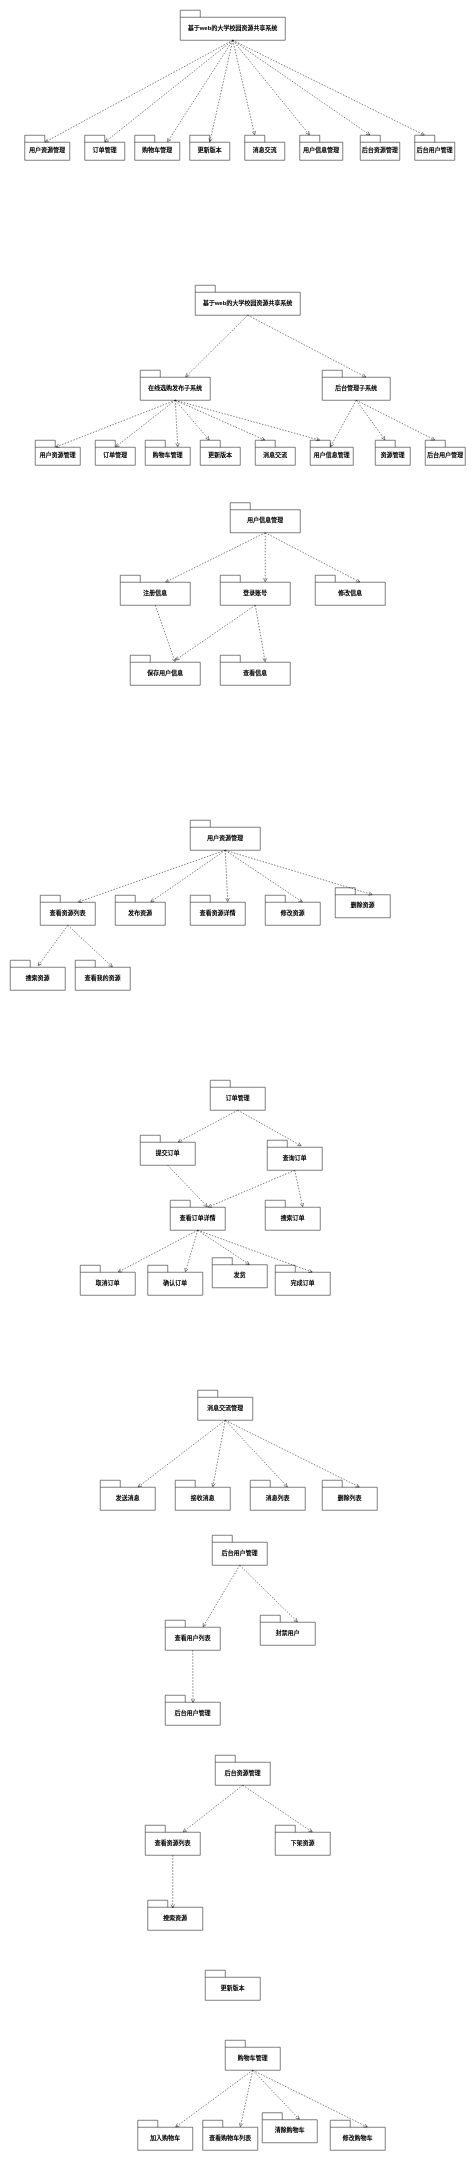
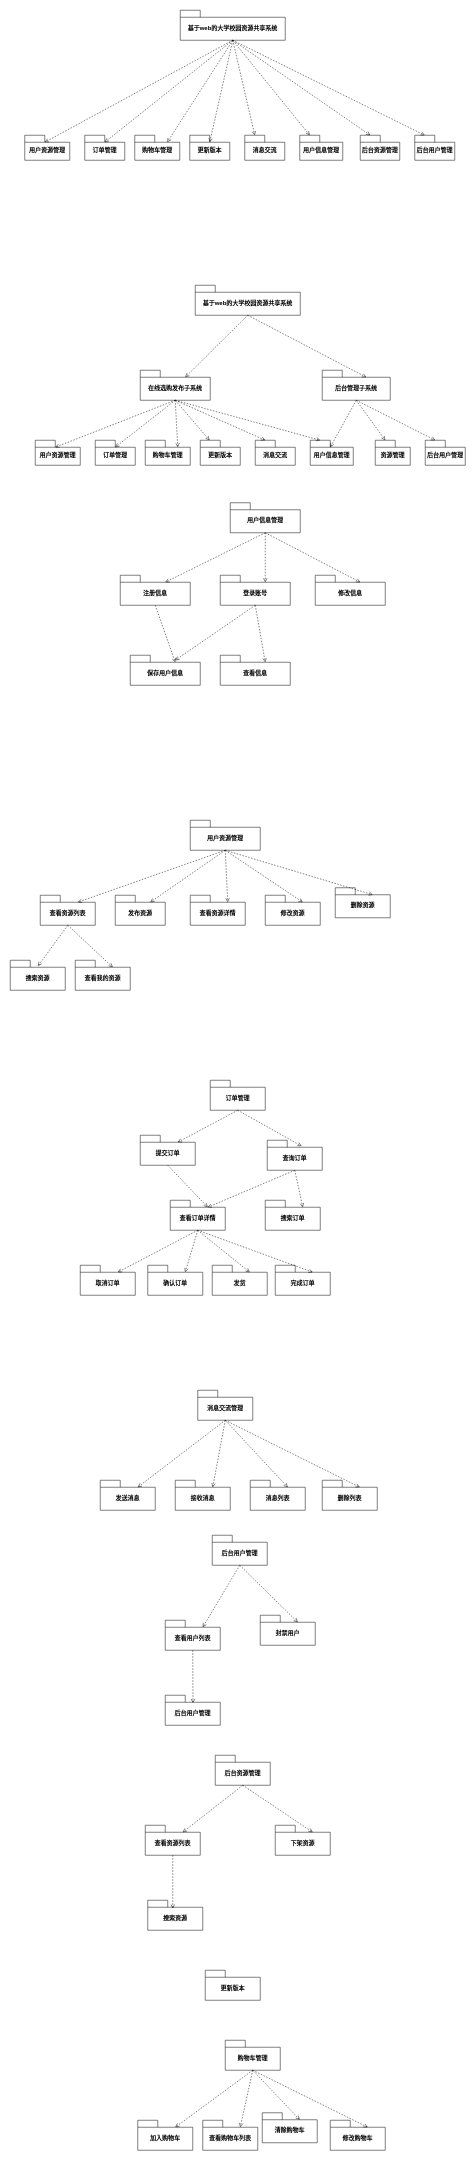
node "发货": moved (240, 1273) -> (240, 1280)
